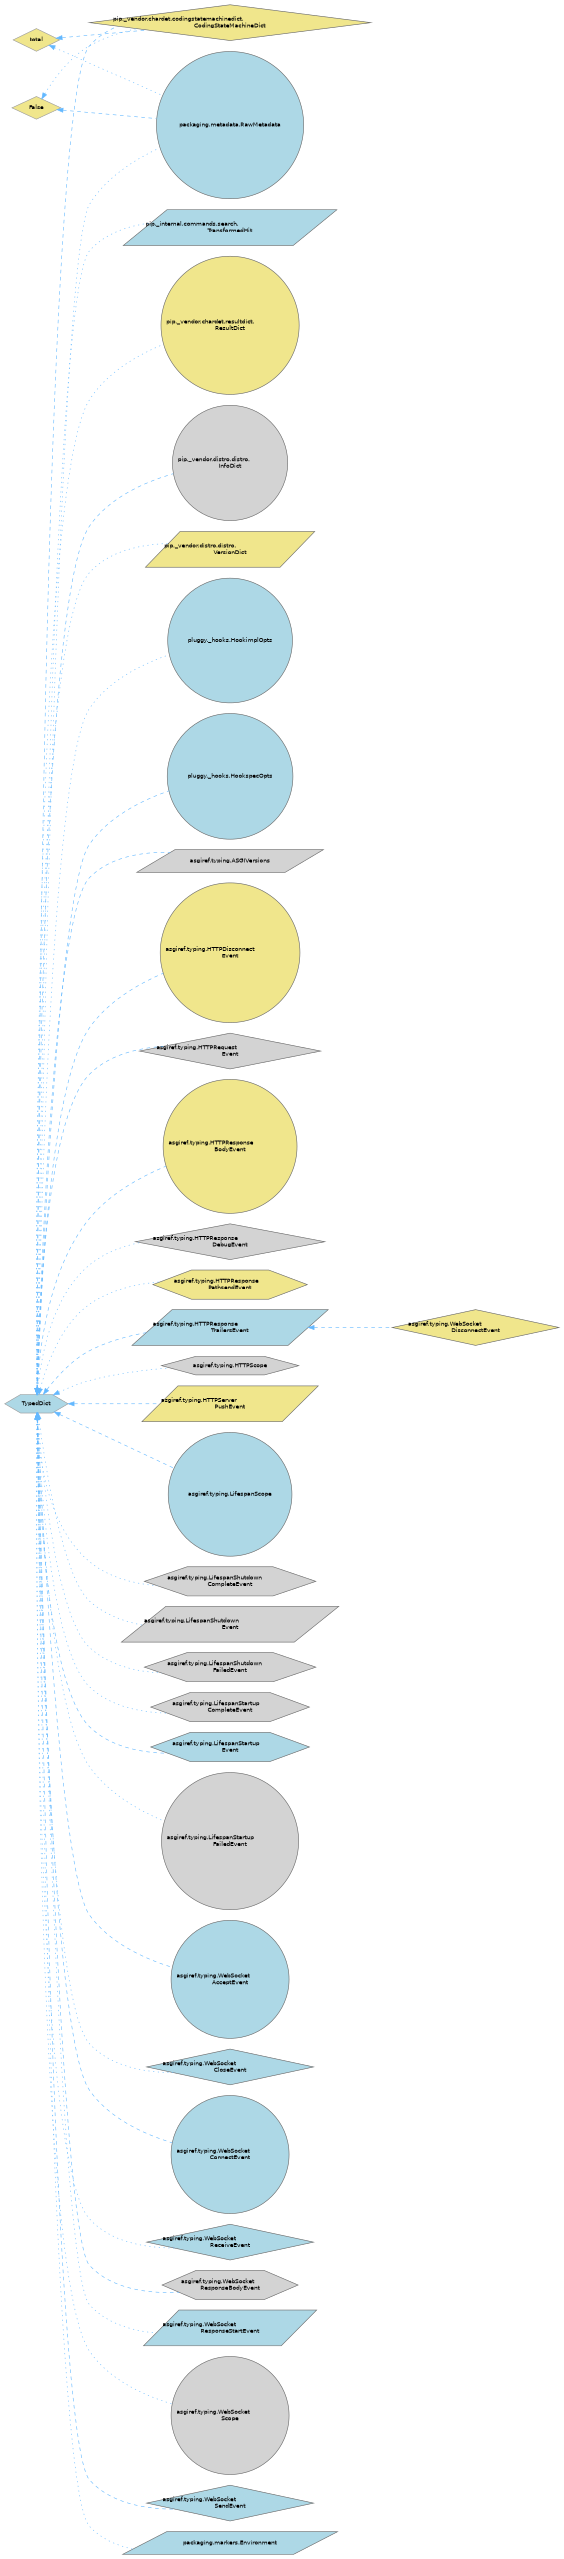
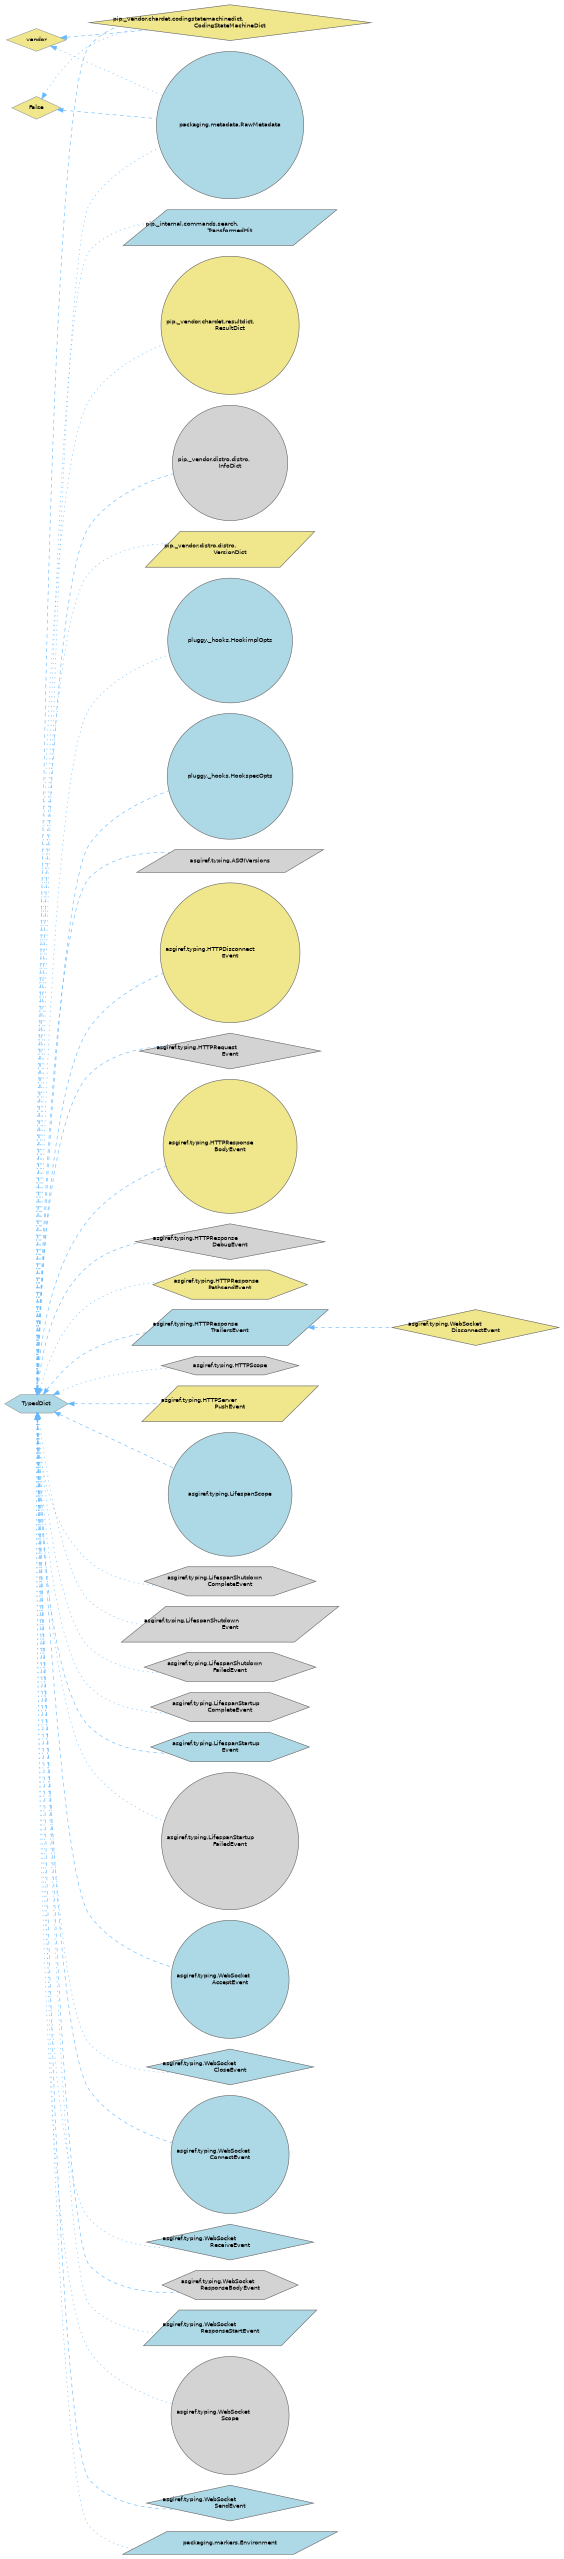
node "total": label "total" -> "vendor"
edge "asgiref.typing.HTTPResponse DebugEvent" -> "TypedDict": style dotted -> dashed
